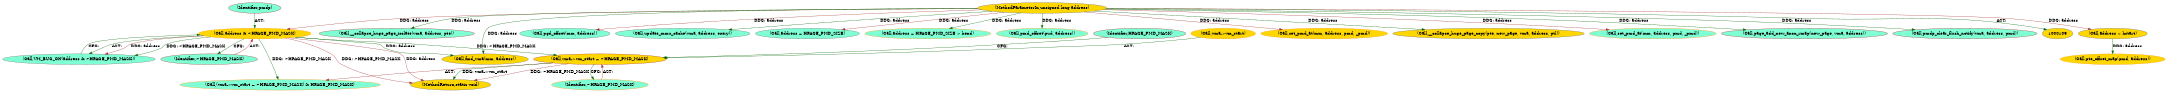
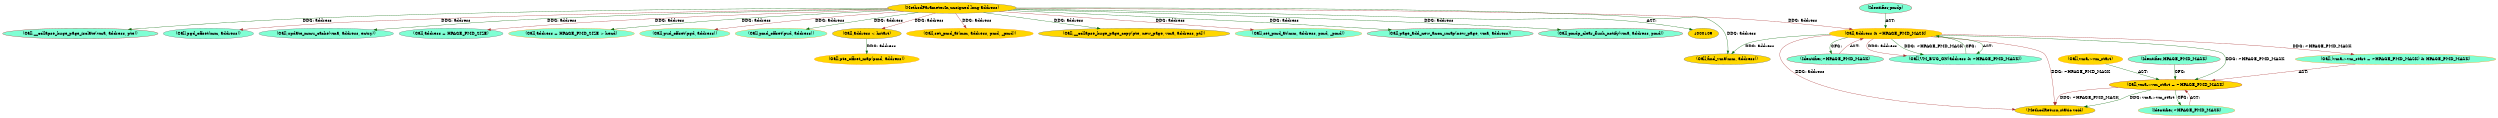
node "(Call,pud_offset(pgd, address))": added
edge "(Call,address & ~HPAGE_PMD_MASK)" -> "(Call,(vma->vm_start + ~HPAGE_PMD_MASK) & HPAGE_PMD_MASK)": color darkgreen -> brown
edge "(Call,vma->vm_start + ~HPAGE_PMD_MASK)" -> "(Call,(vma->vm_start + ~HPAGE_PMD_MASK) & HPAGE_PMD_MASK)": reversed
